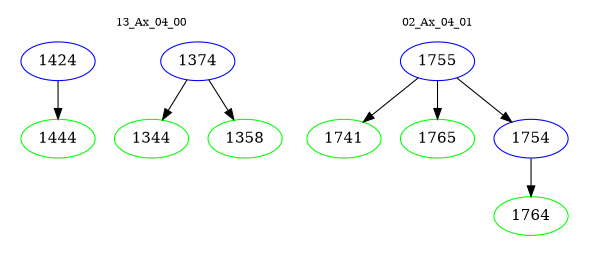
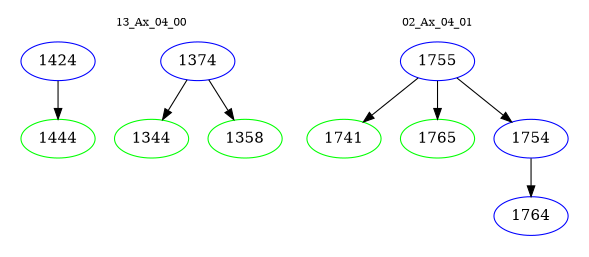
node "1764": color green -> blue
